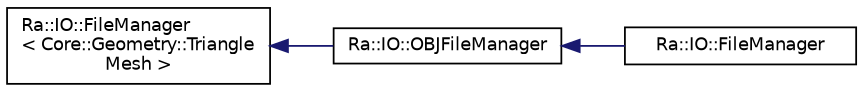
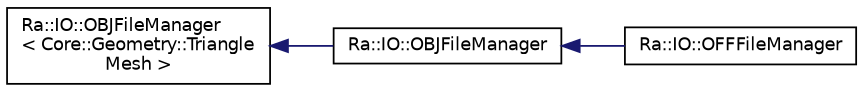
node "Ra::IO::FileManager < Core::Geometry::Triangle Mesh >": label "Ra::IO::FileManager < Core::Geometry::Triangle Mesh >" -> "Ra::IO::OBJFileManager < Core::Geometry::Triangle Mesh >"
node "Ra::IO::FileManager": label "Ra::IO::FileManager" -> "Ra::IO::OFFFileManager"
